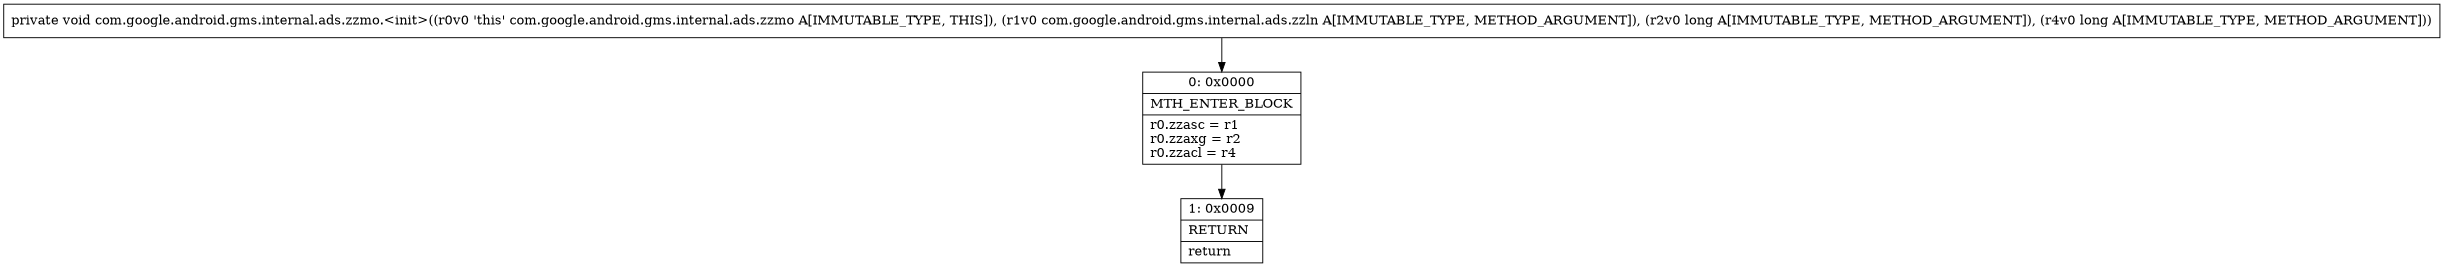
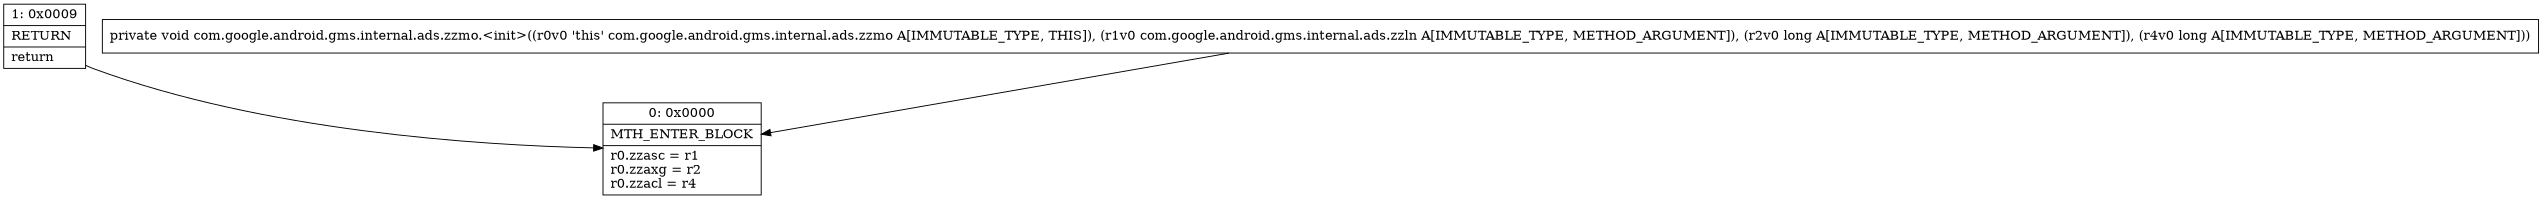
edge "0: 0x0000" -> "1: 0x0009": reversed
